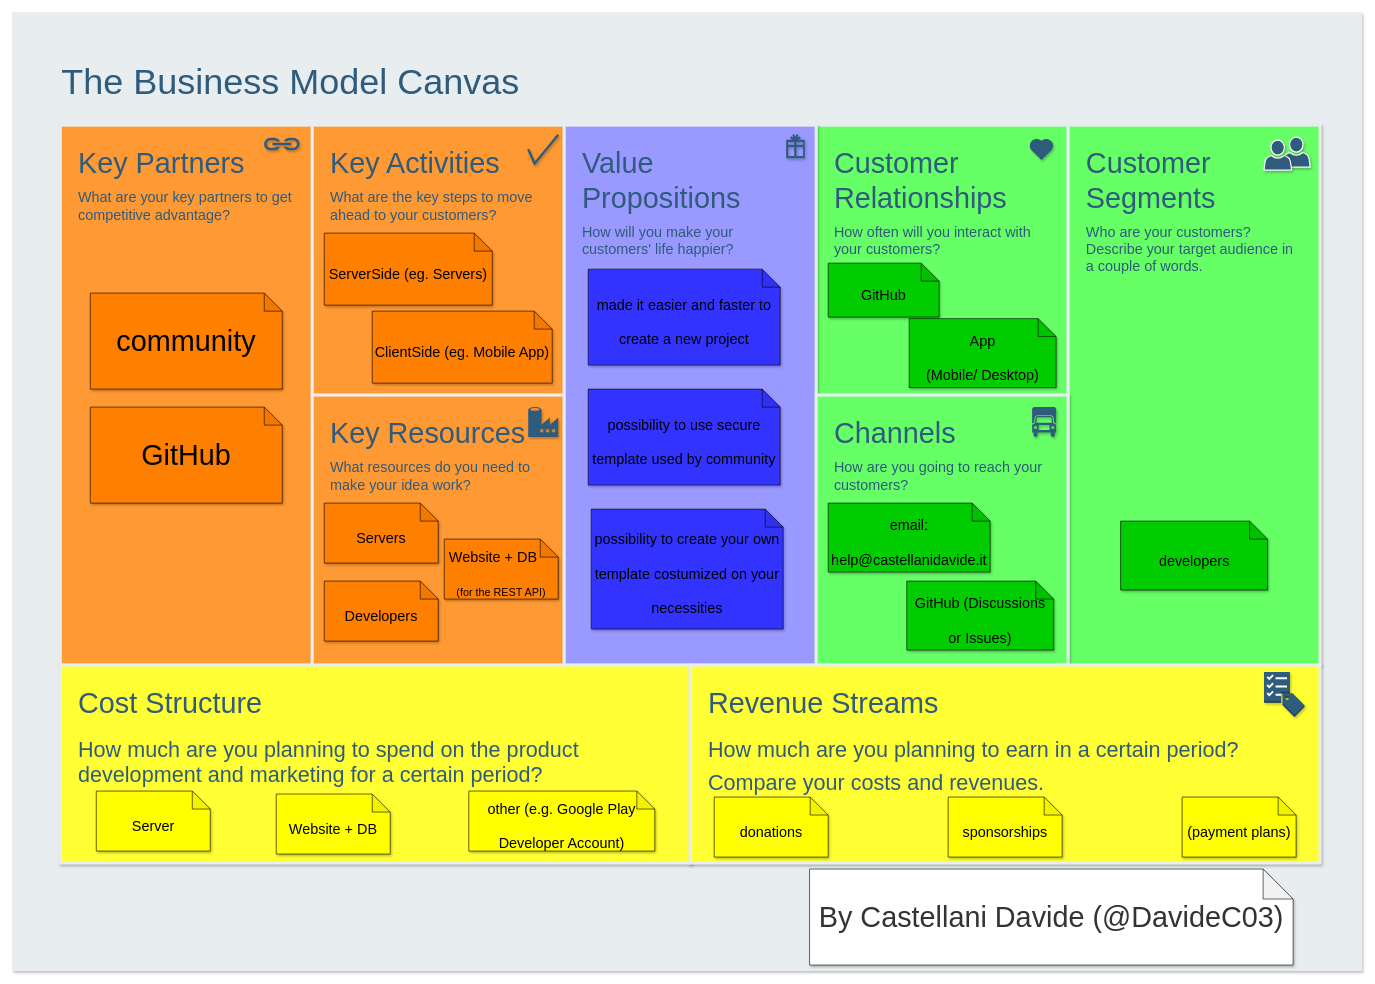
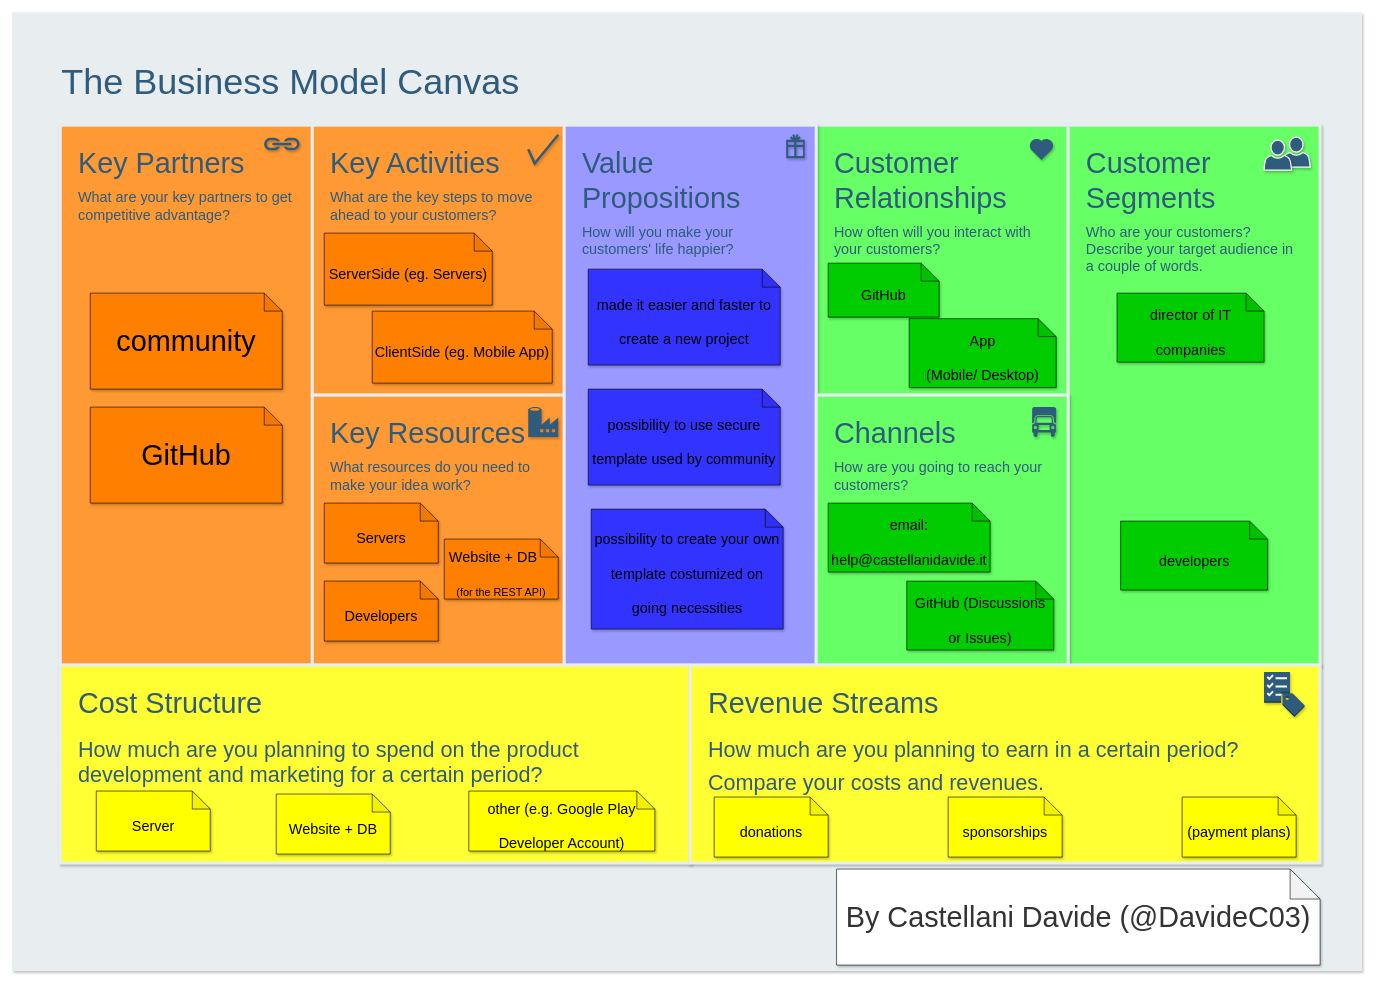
node "director of IT companies": added
node "possibility to create your own template costumized on your necessities": label "possibility to create your own template costumized on your necessities" -> "possibility to create your own template costumized on going necessities"
node "By Castellani Davide (@DavideC03)": moved (1052, 917) -> (1079, 917)
